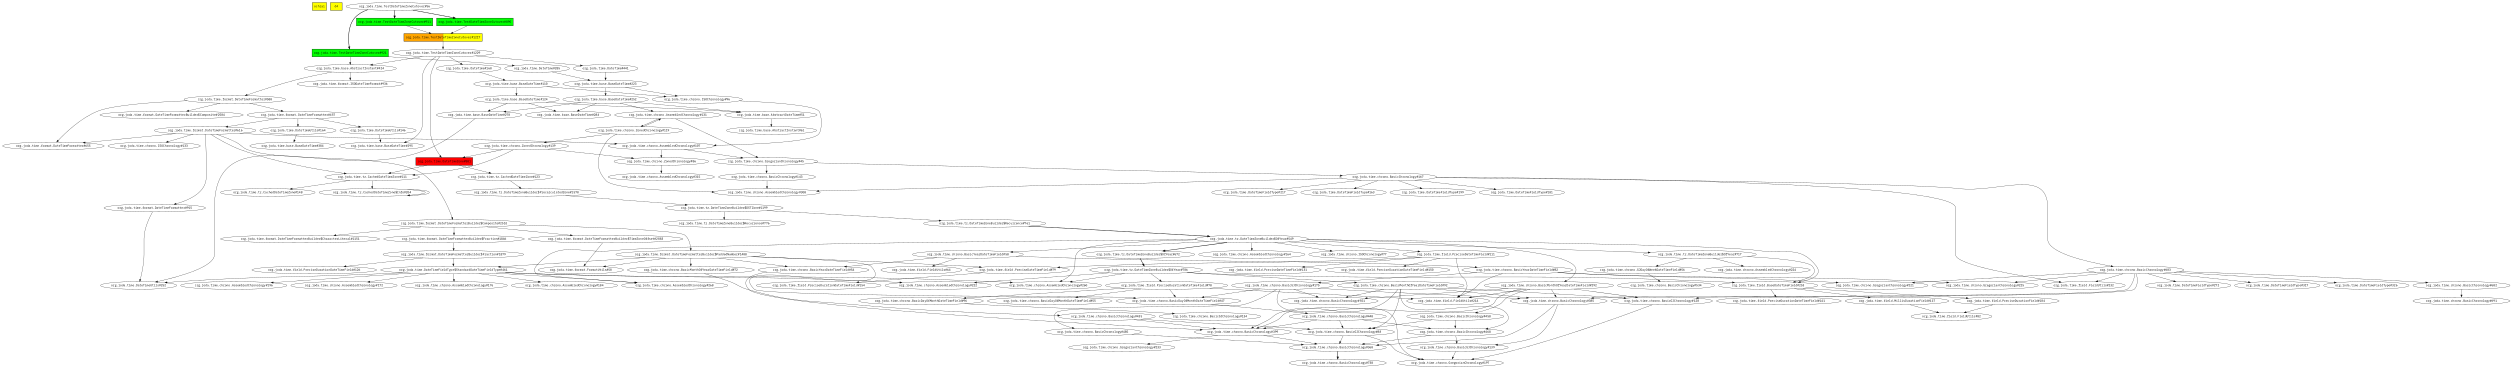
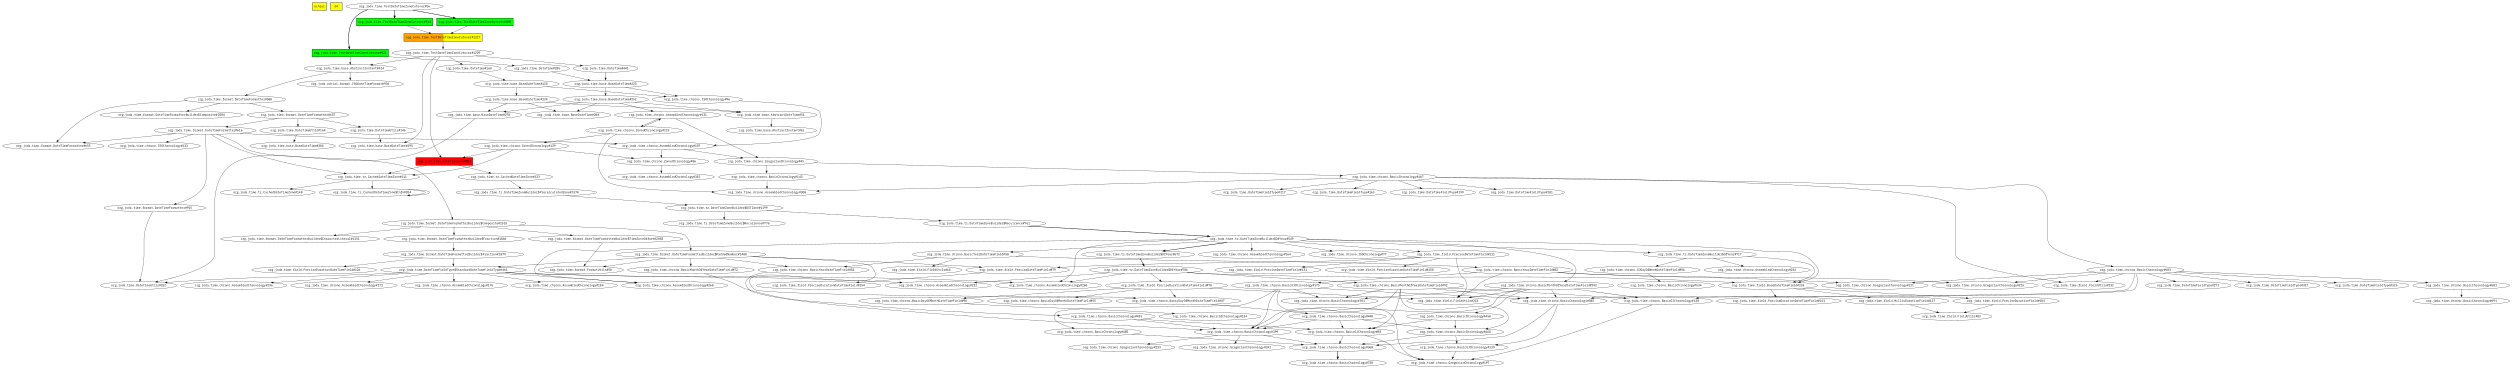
node "org.joda.time.format.ISODateTimeFormat#936": label "org.joda.time.format.ISODateTimeFormat#936" -> "org.joda.ochiai.format.ISODateTimeFormat#936"
edge "org.joda.time.chrono.BasicGJChronology#175" -> "org.joda.time.chrono.BasicDayOfMonthDateTimeField#47": now "org.joda.time.chrono.BasicGJChronology#175" -> "org.joda.time.chrono.BasicChronology#399"
node "org.joda.time.chrono.GregorianChronology#241": added
